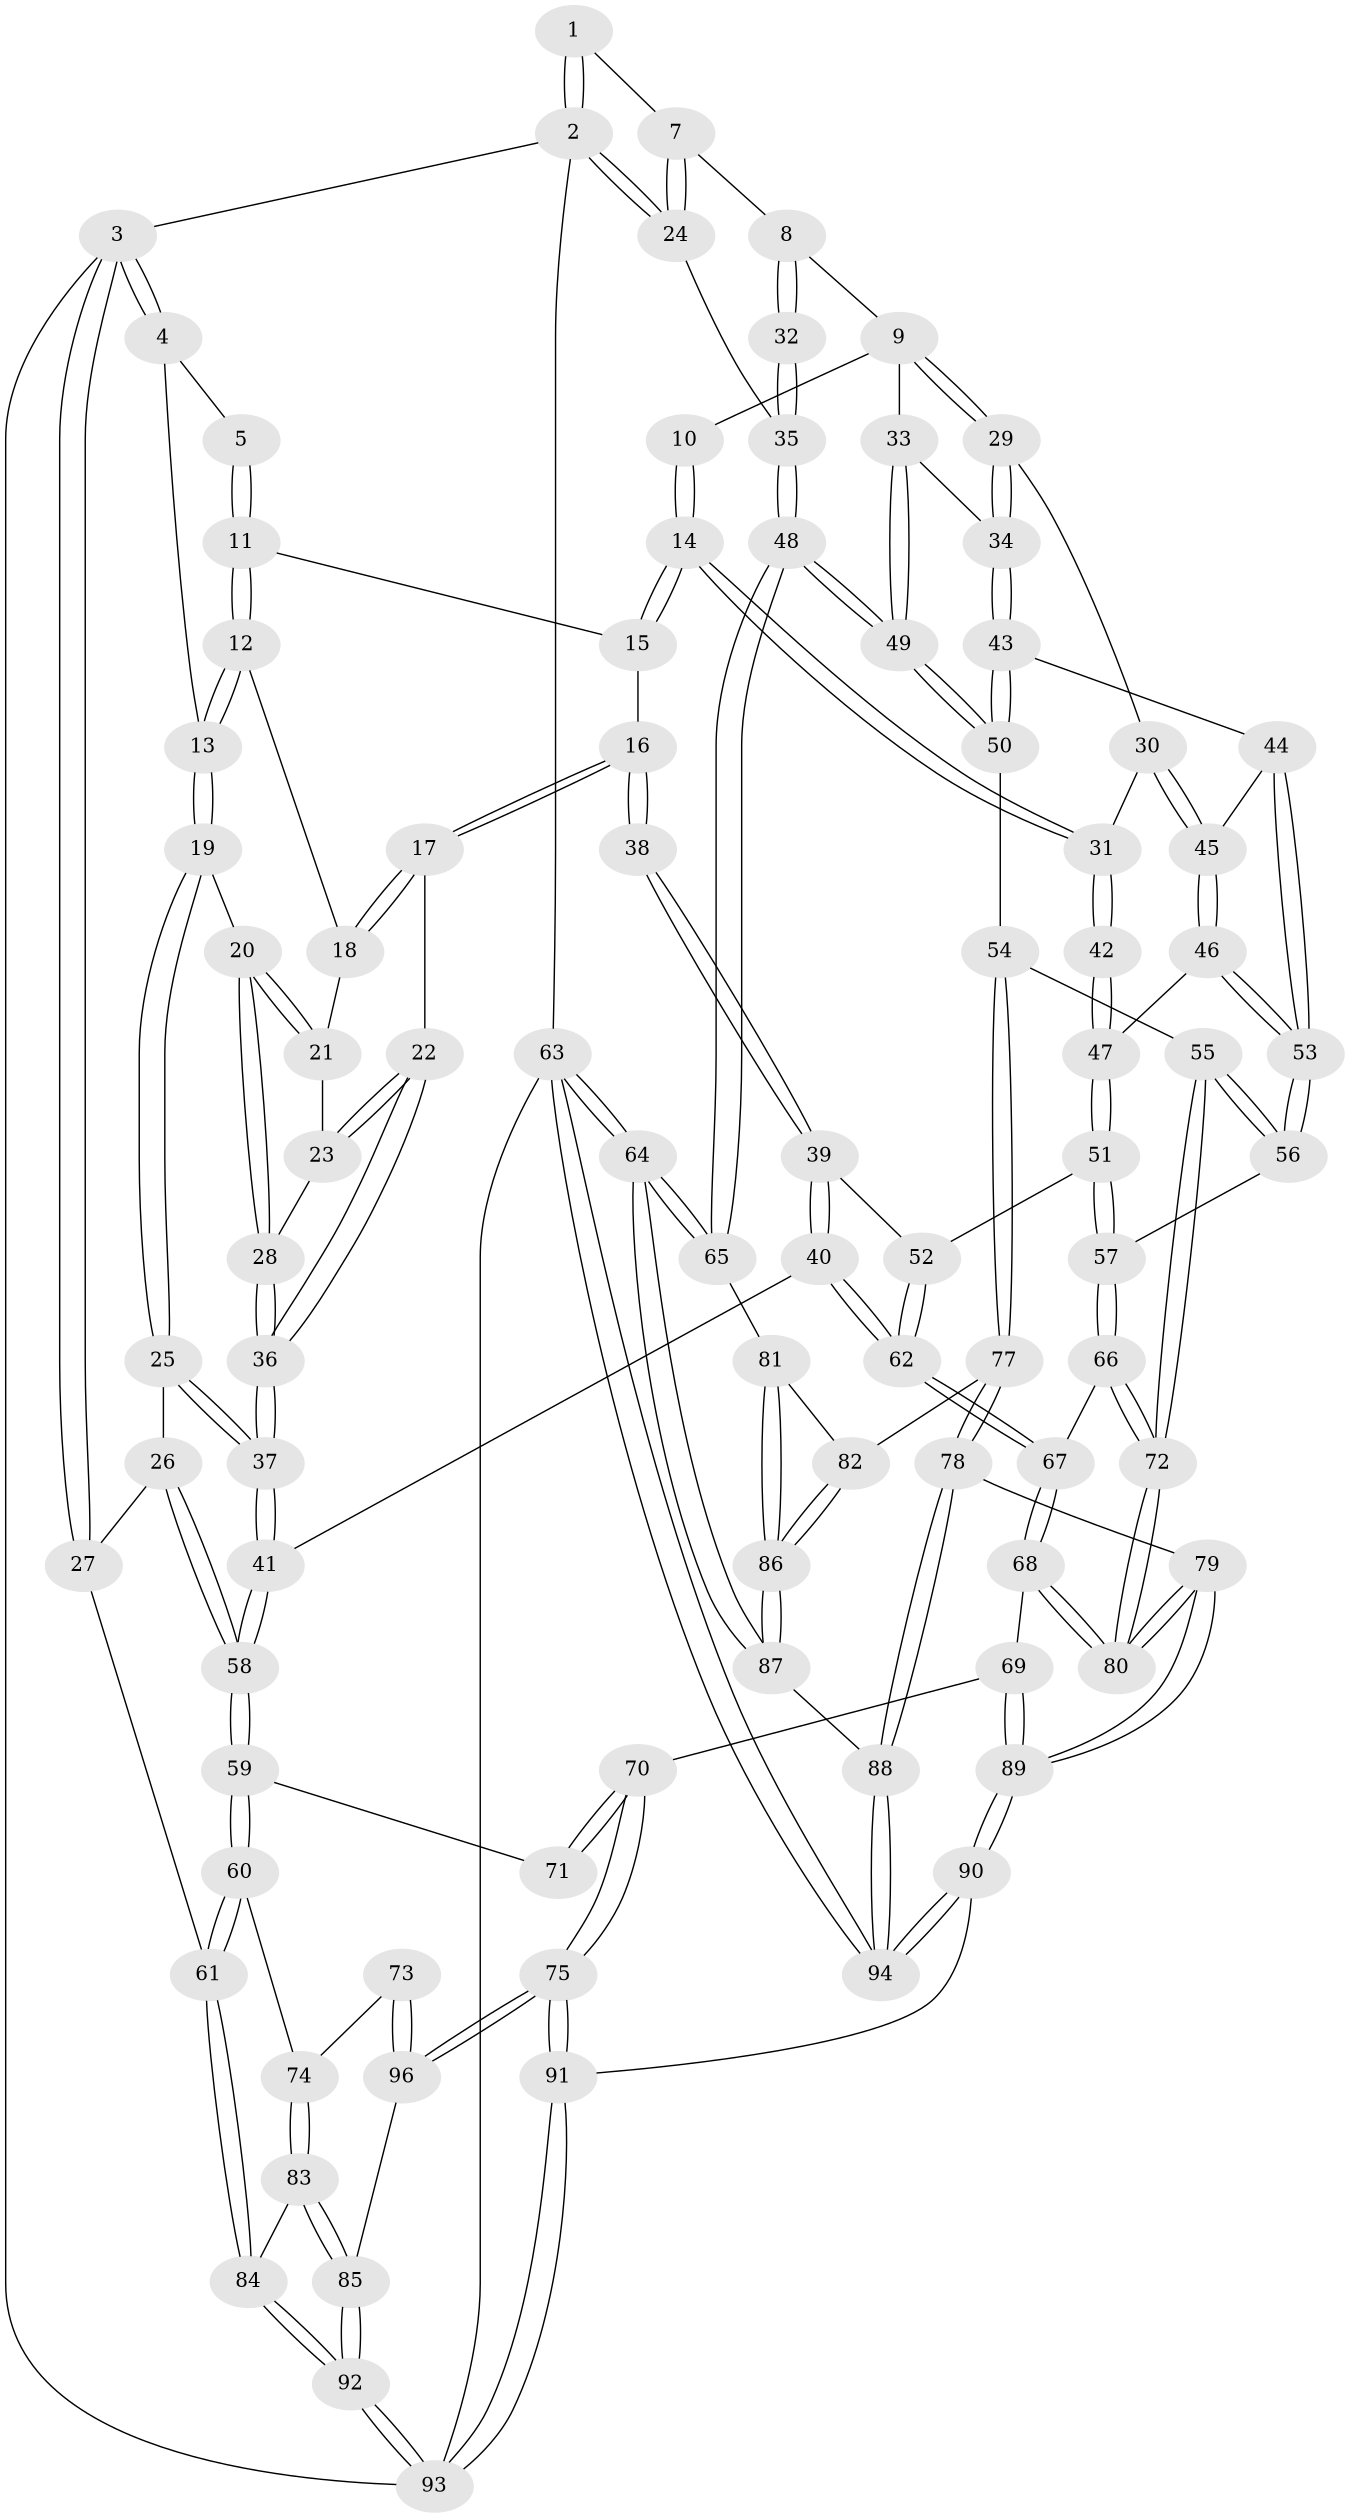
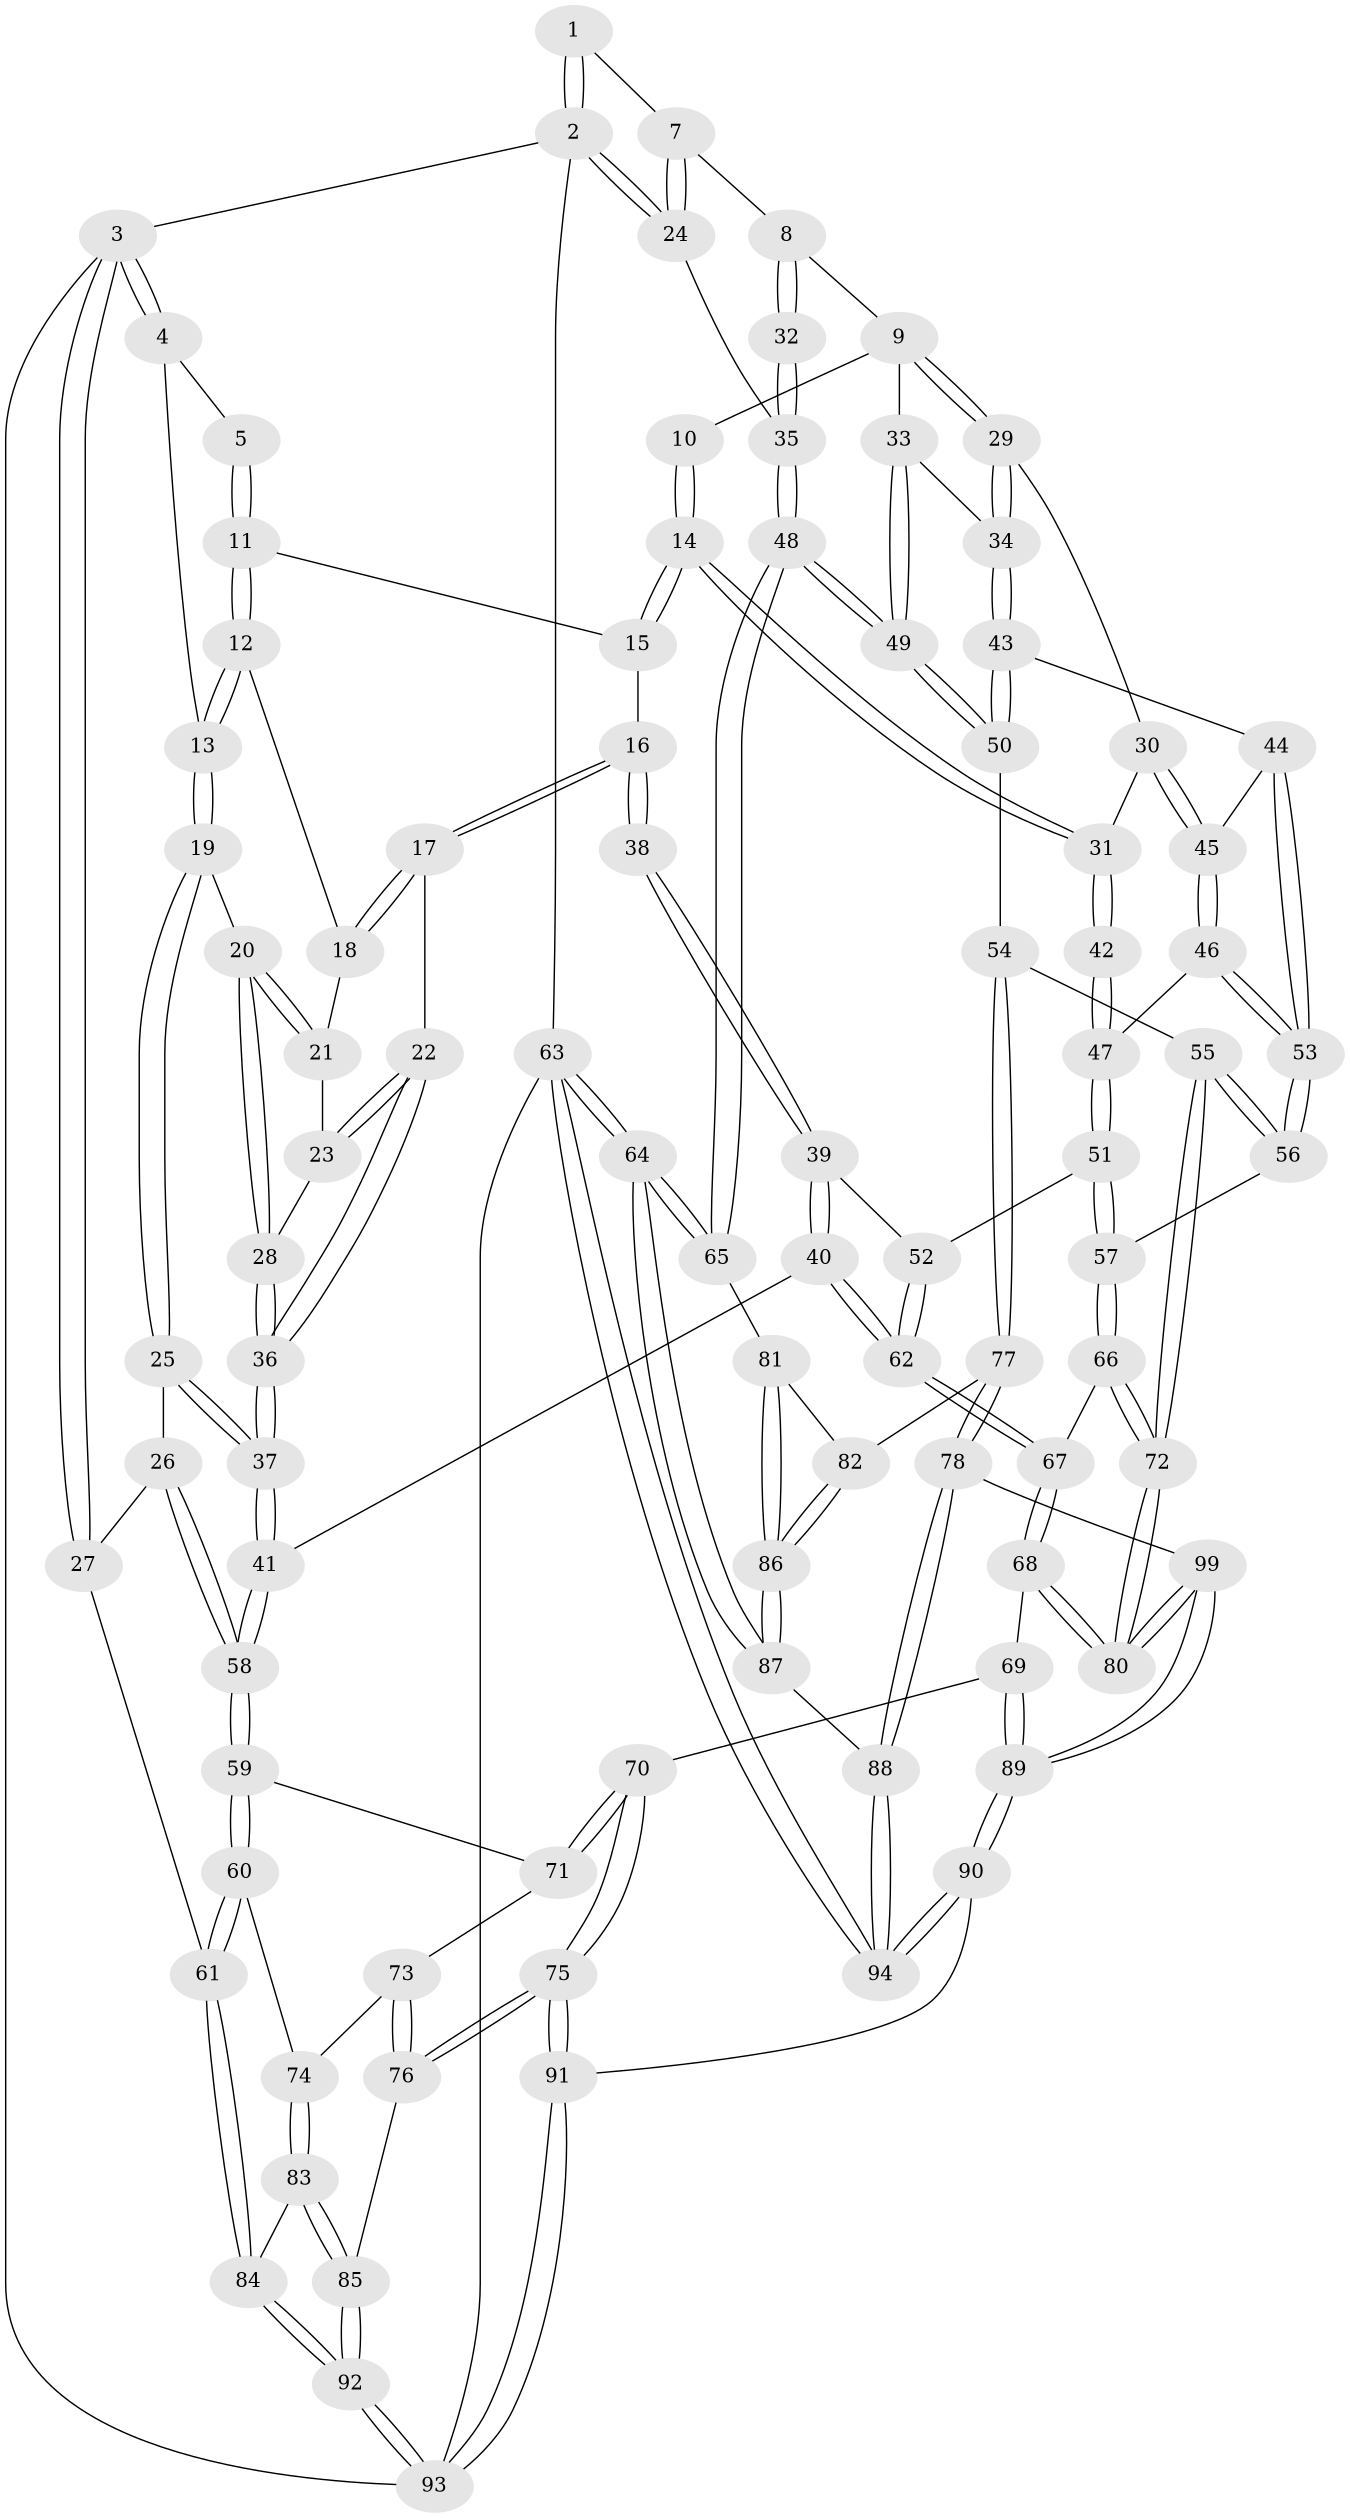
node "79": label "79" -> "99"
edge "71" -- "73": added
node "96": label "96" -> "76"
